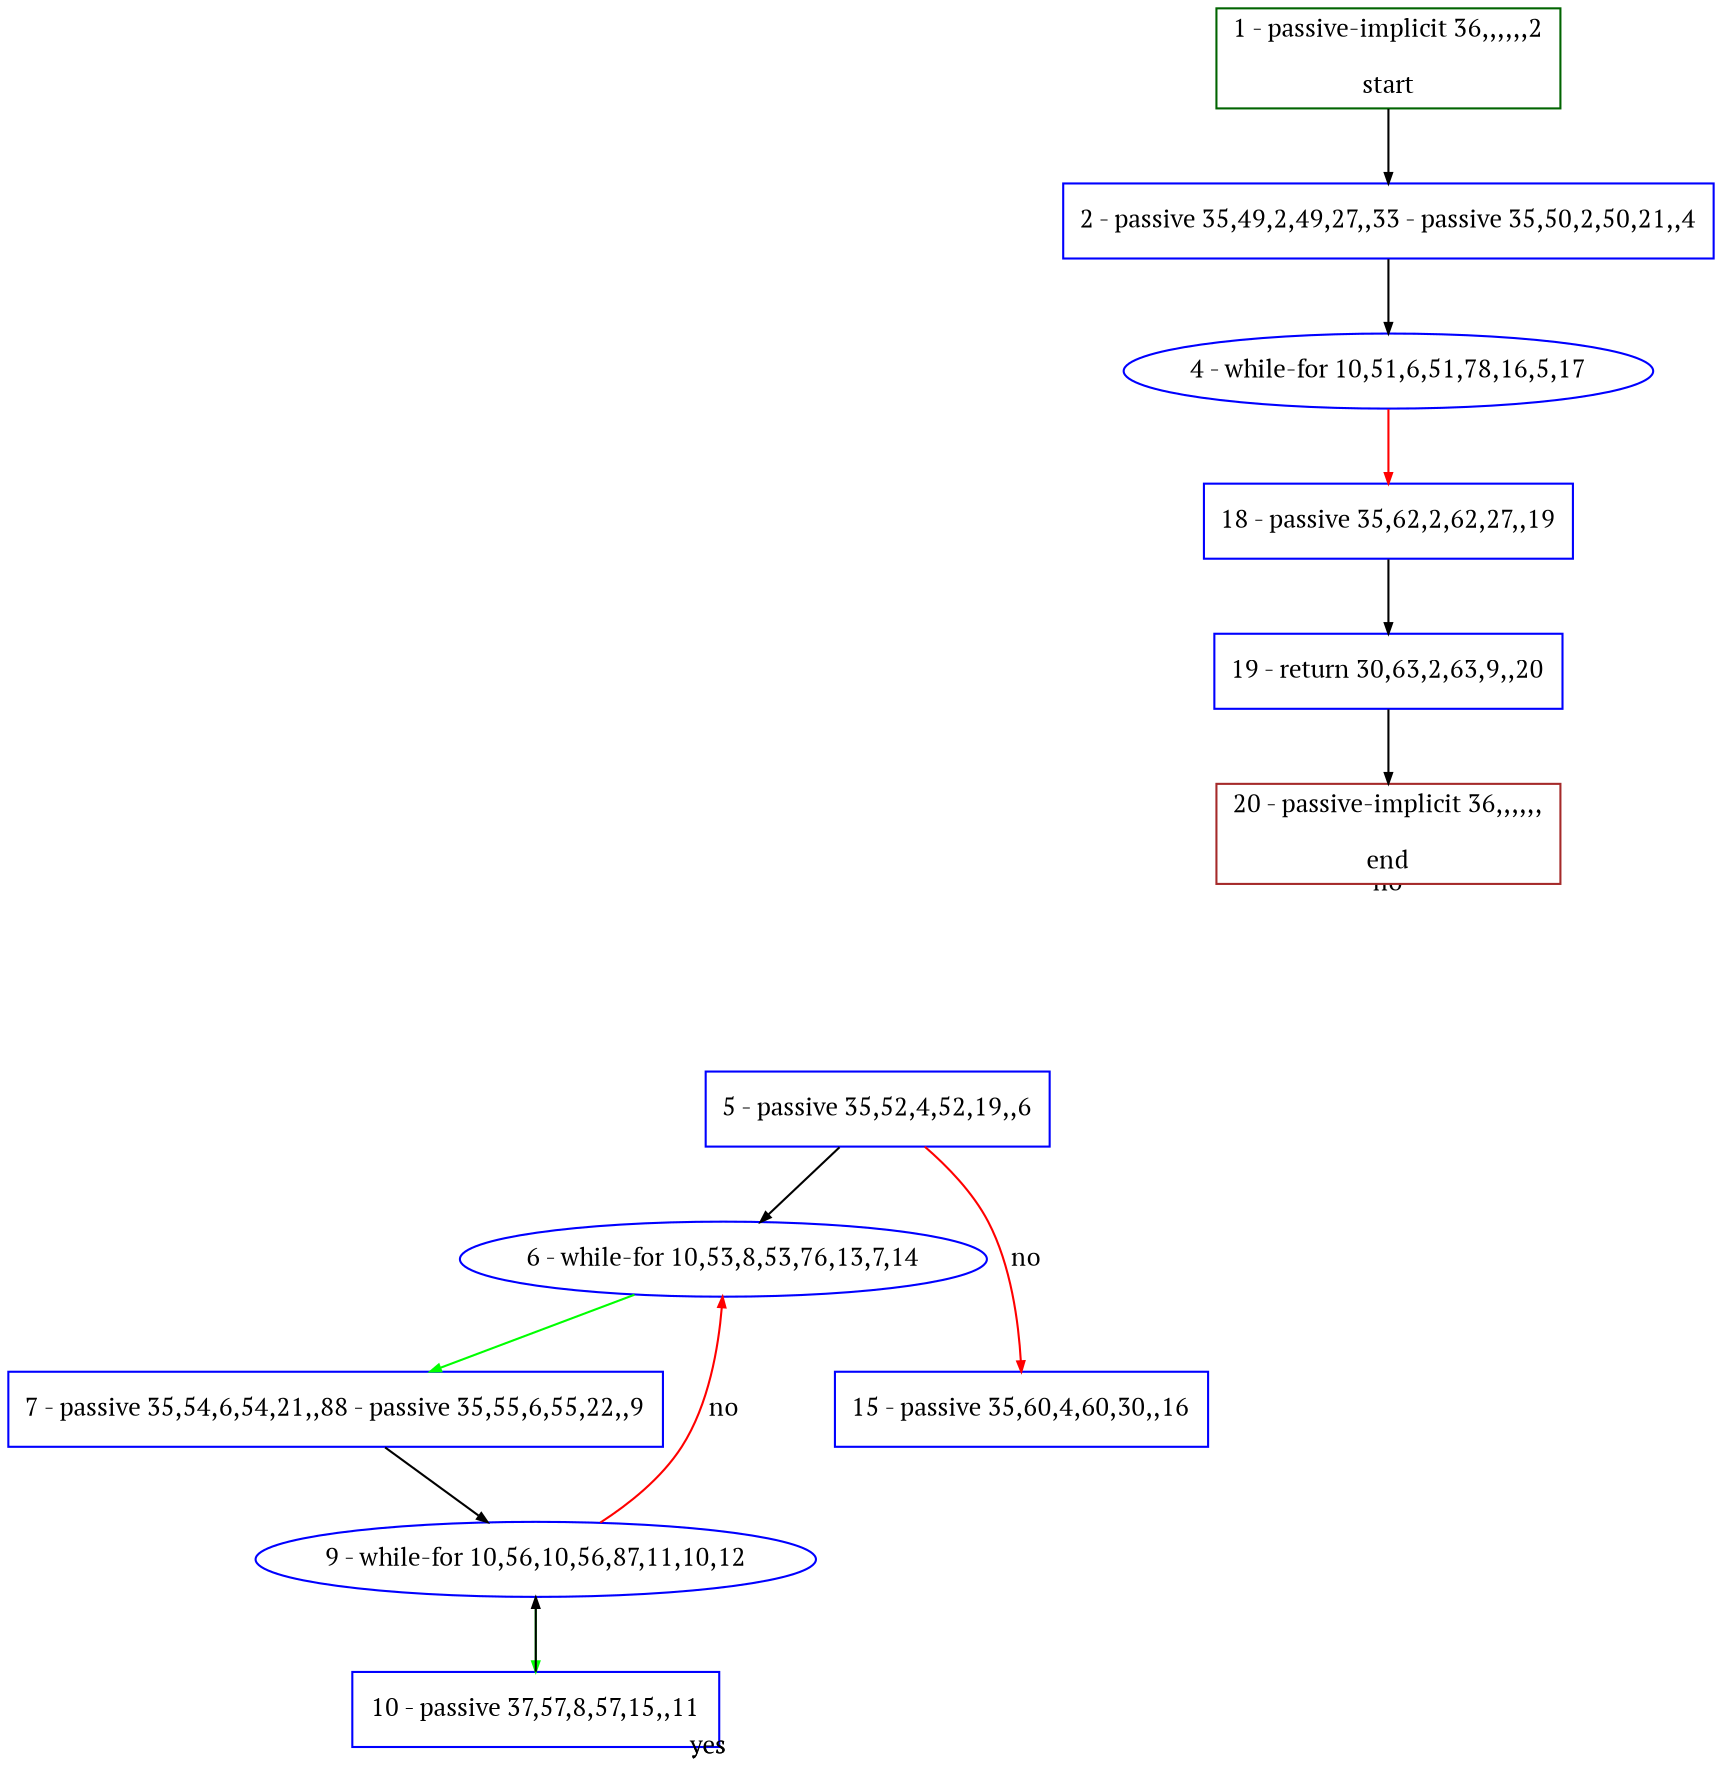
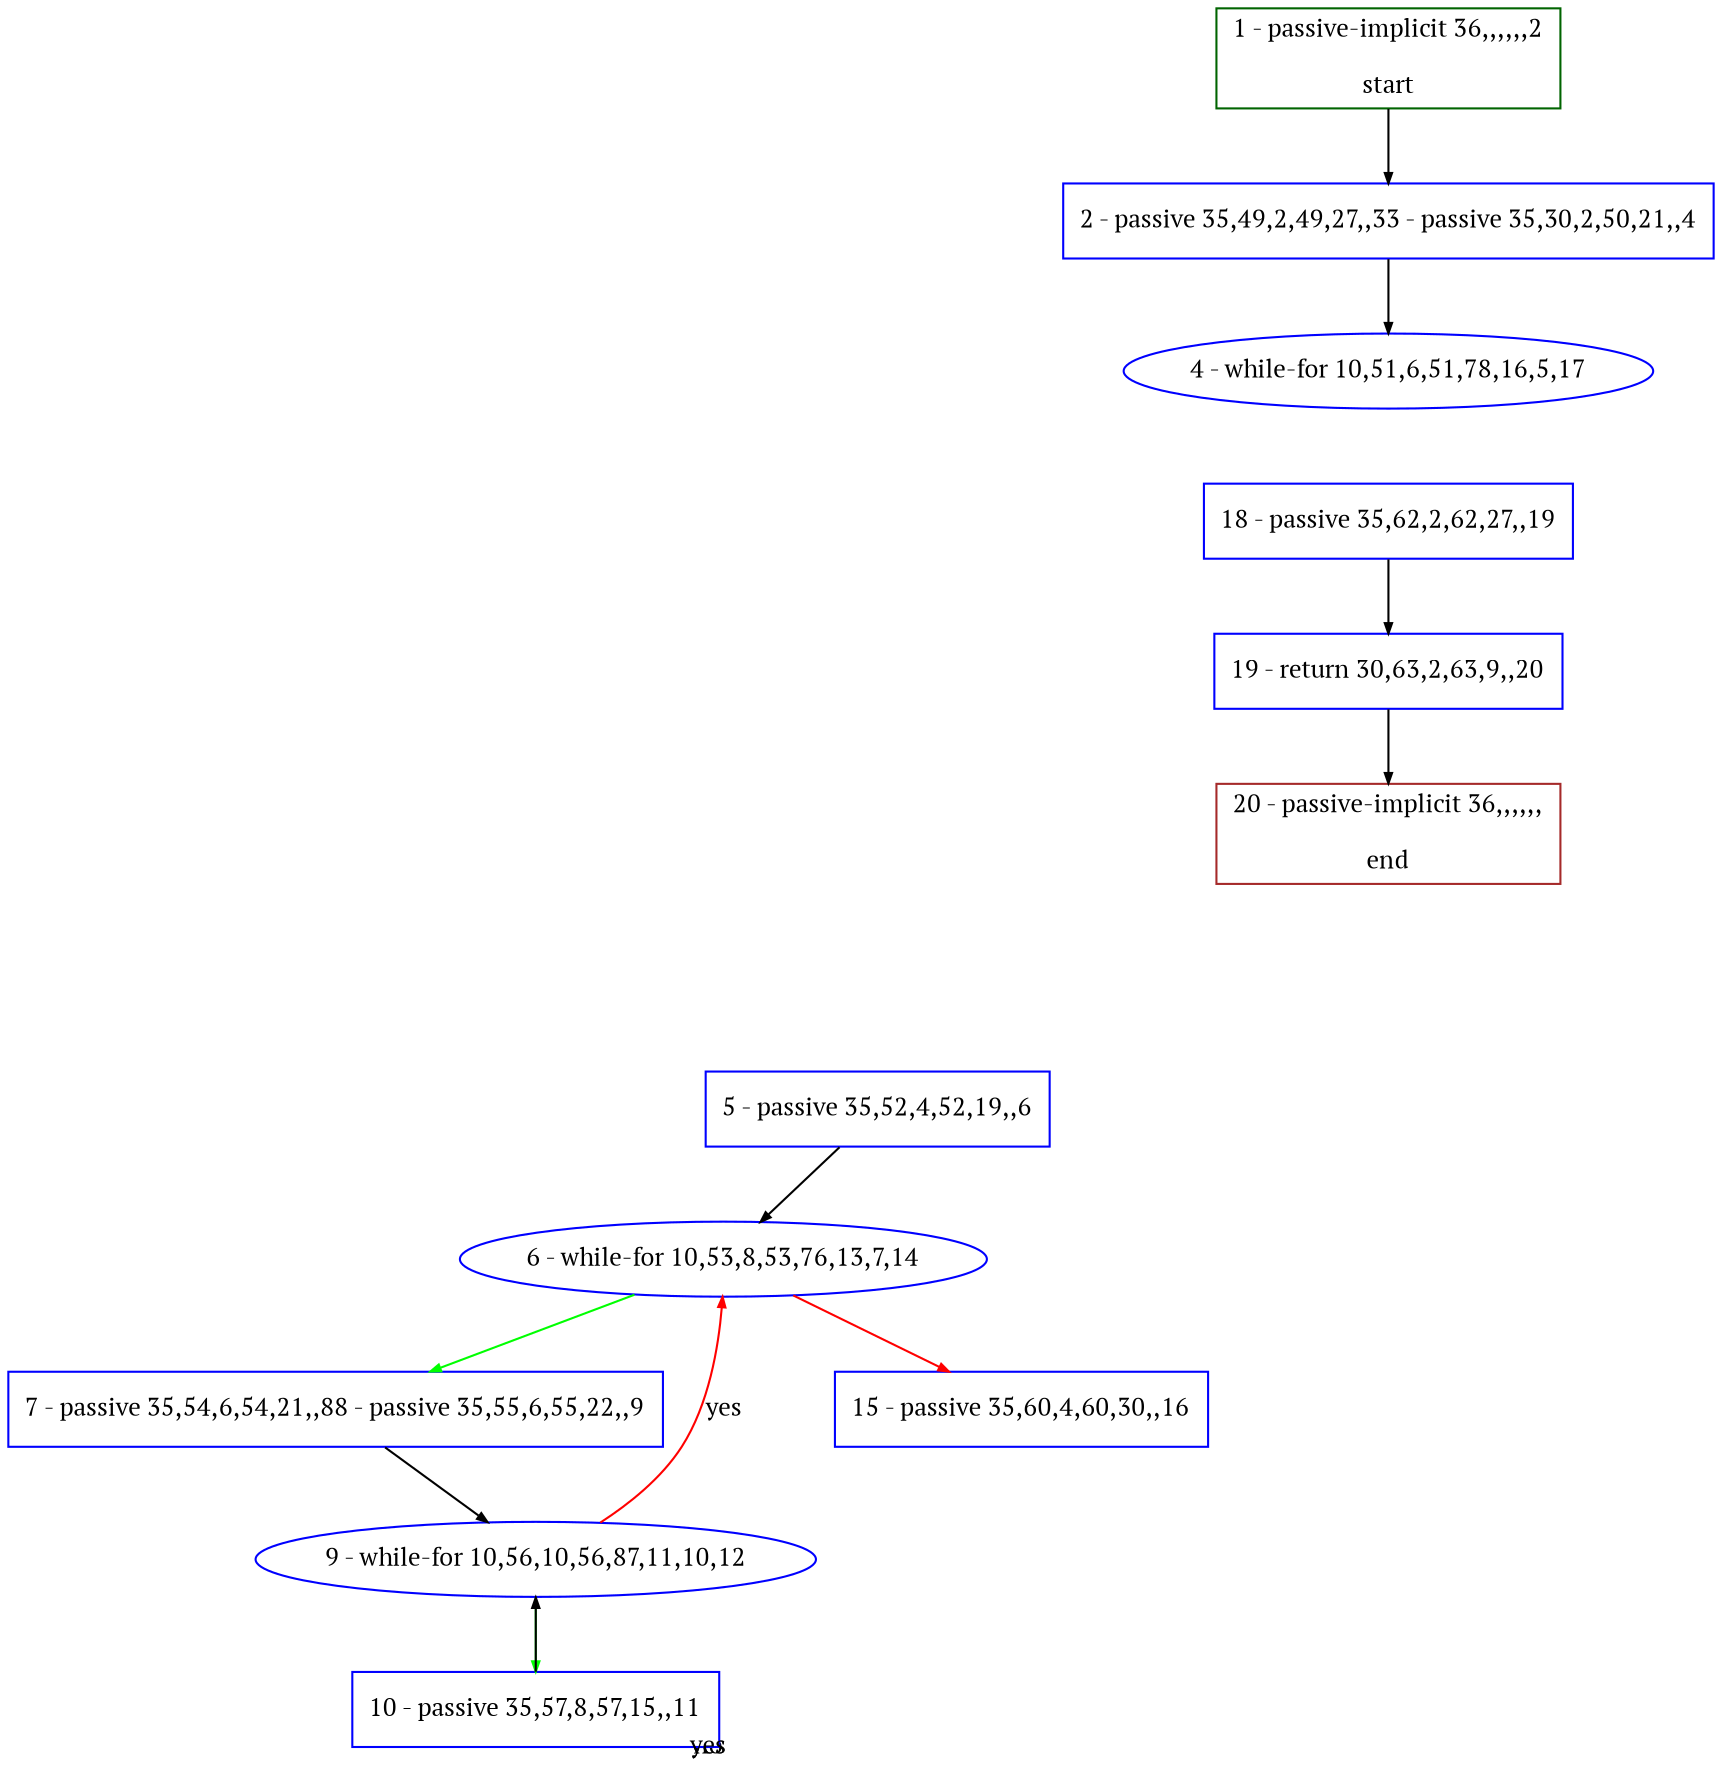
node "2 - passive 35,49,2,49,27,,33 - passive 35,50,2,50,21,,4": label "2 - passive 35,49,2,49,27,,33 - passive 35,50,2,50,21,,4" -> "2 - passive 35,49,2,49,27,,33 - passive 35,30,2,50,21,,4"
edge "4 - while-for 10,51,6,51,78,16,5,17" -> "18 - passive 35,62,2,62,27,,19": removed
edge "5 - passive 35,52,4,52,19,,6" -> "15 - passive 35,60,4,60,30,,16": now "6 - while-for 10,53,8,53,76,13,7,14" -> "15 - passive 35,60,4,60,30,,16"
edge "9 - while-for 10,56,10,56,87,11,10,12" -> "6 - while-for 10,53,8,53,76,13,7,14": label "no" -> "yes"
node "10 - passive 37,57,8,57,15,,11": label "10 - passive 37,57,8,57,15,,11" -> "10 - passive 35,57,8,57,15,,11"
